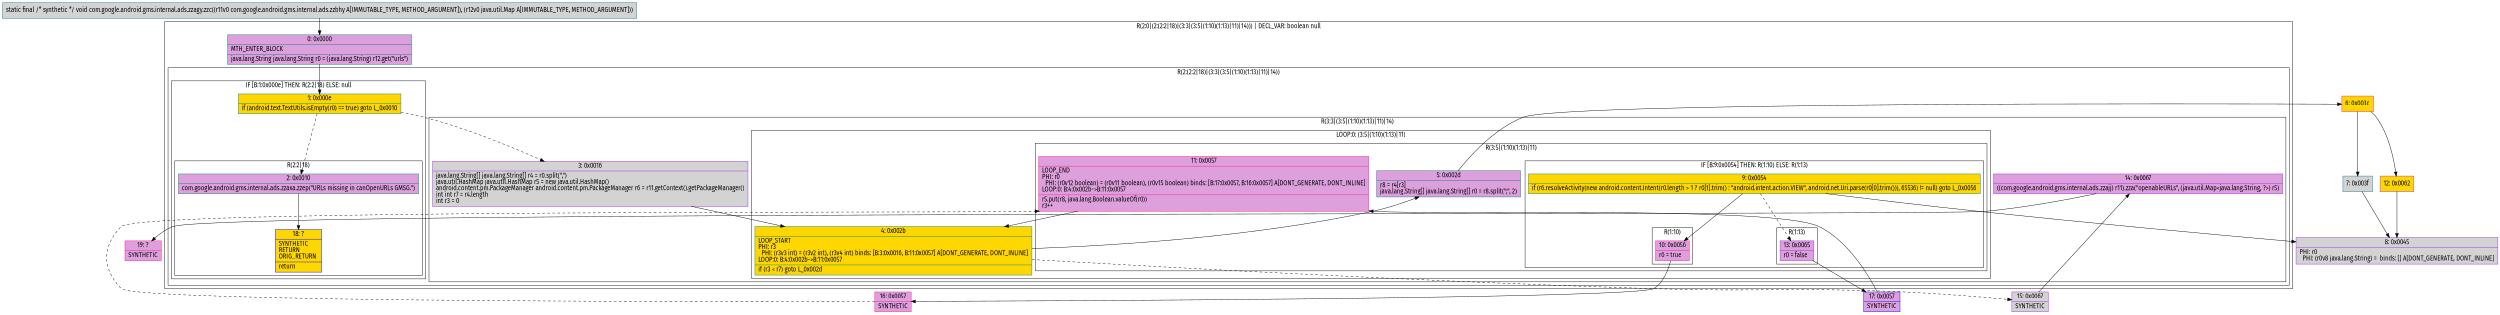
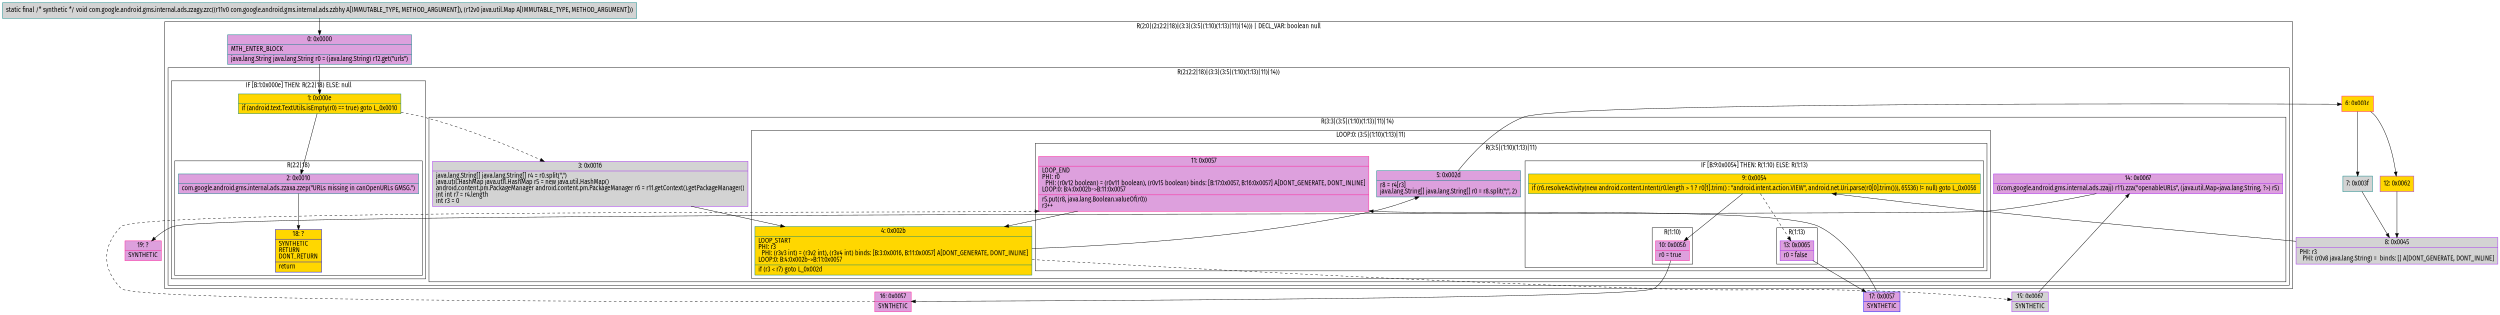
edge "1: 0x000e" -> "2: 0x0010": style dashed -> solid
edge "9: 0x0054" -> "8: 0x0045": reversed
node "8: 0x0045": text "PHI: r0" -> "PHI: r3"
node "18: ?": text "ORIG_RETURN" -> "DONT_RETURN"
